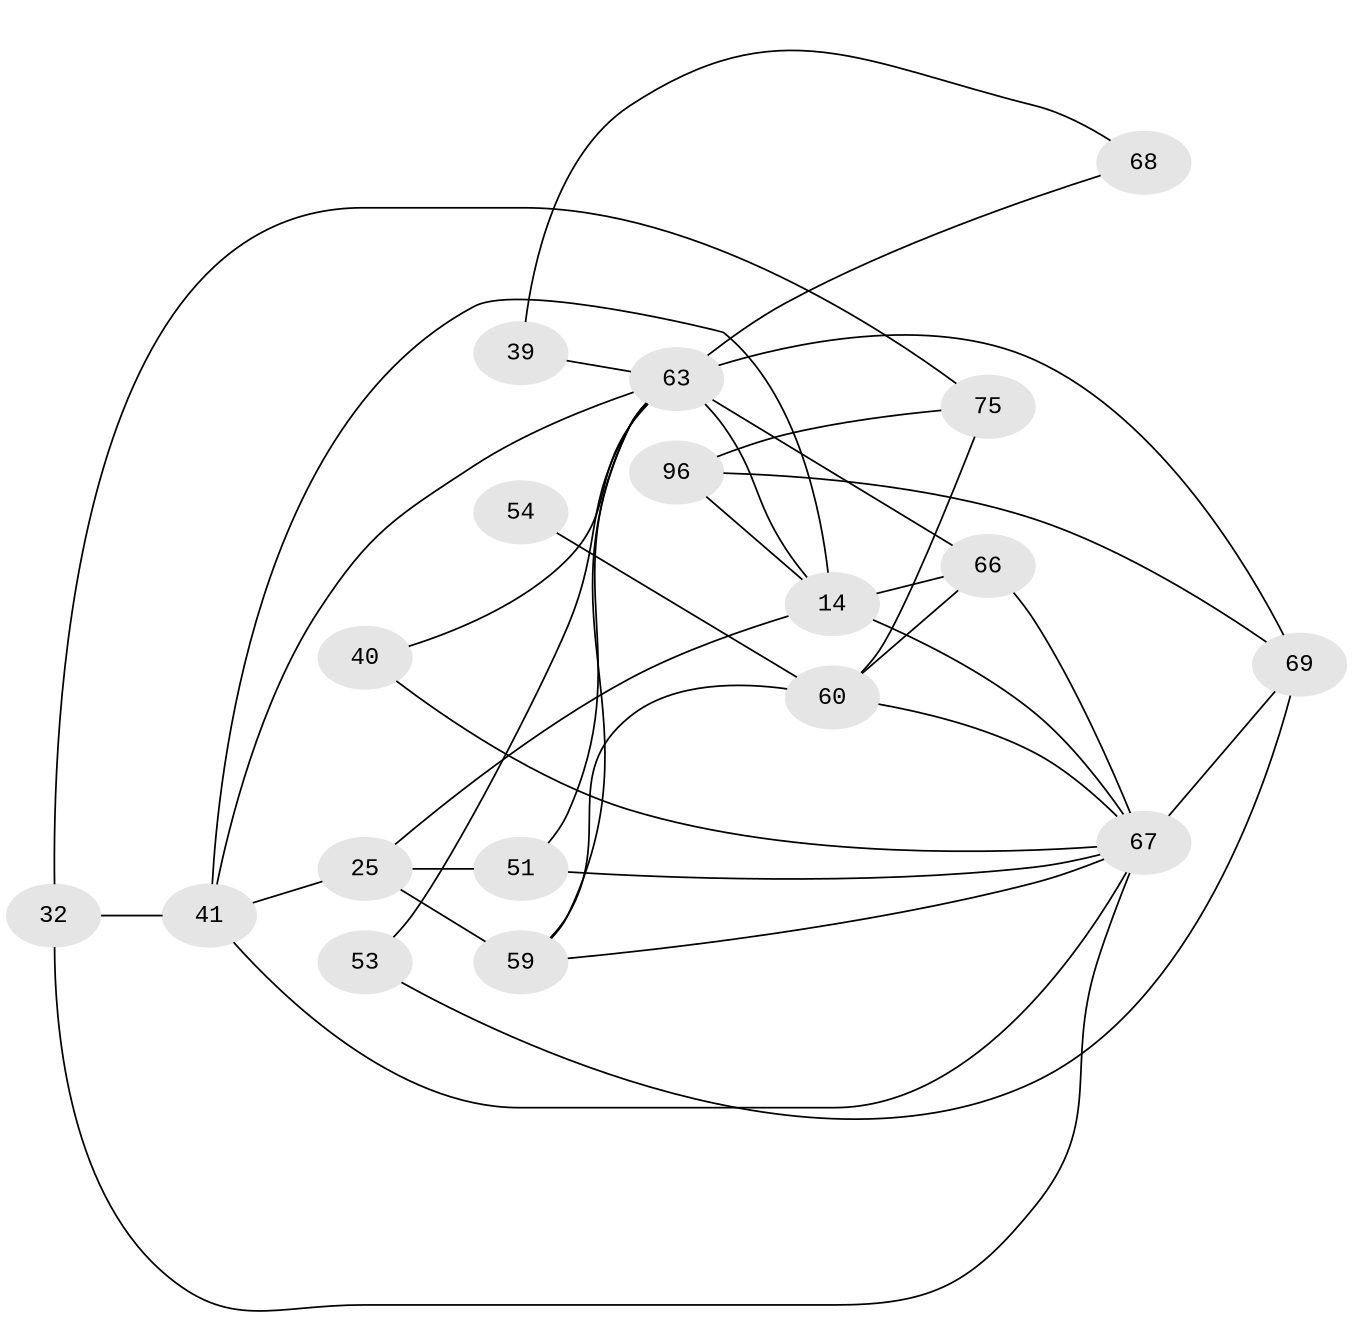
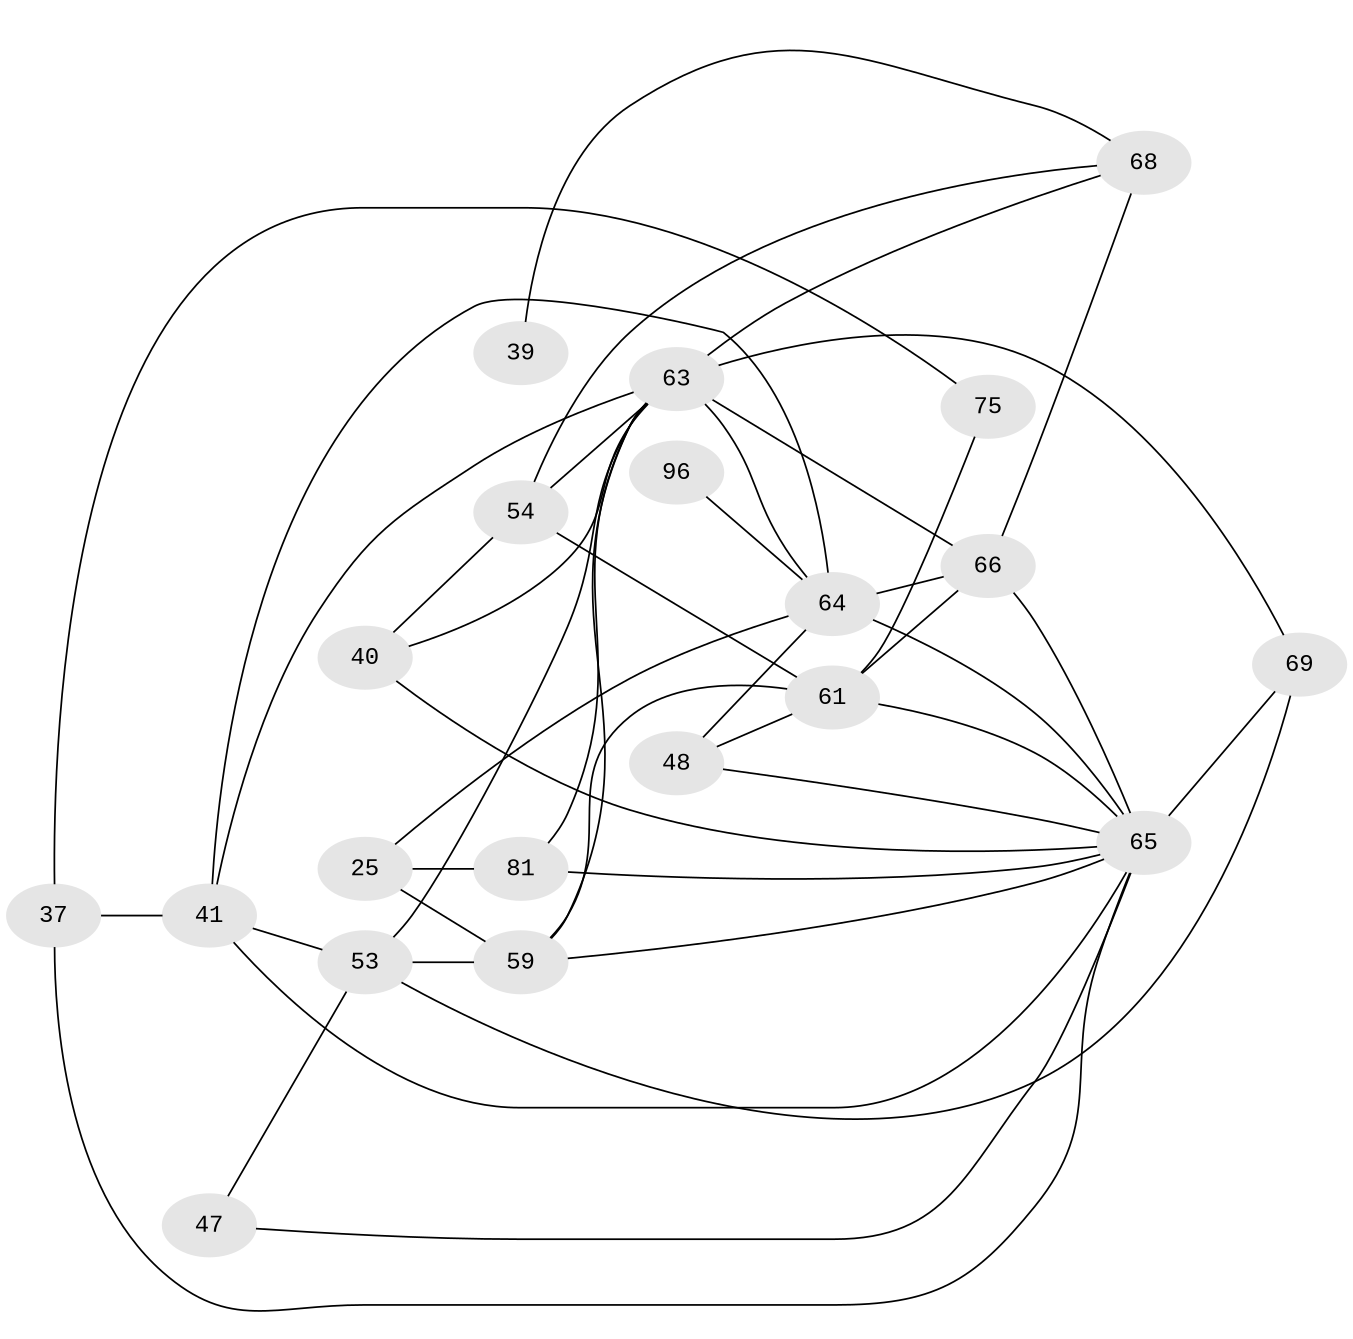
edge "68" -- "54": added
edge "68" -- "66": added
edge "39" -- "63": now "54" -- "63"
edge "75" -- "96": removed
edge "96" -- "69": removed
edge "54" -- "40": added
node "14": label "14" -> "64"
node "60": label "60" -> "61"
node "48": added
node "67": label "67" -> "65"
node "51": label "51" -> "81"
edge "25" -- "41": now "53" -- "41"
node "32": label "32" -> "37"
edge "53" -- "59": added
node "47": added
